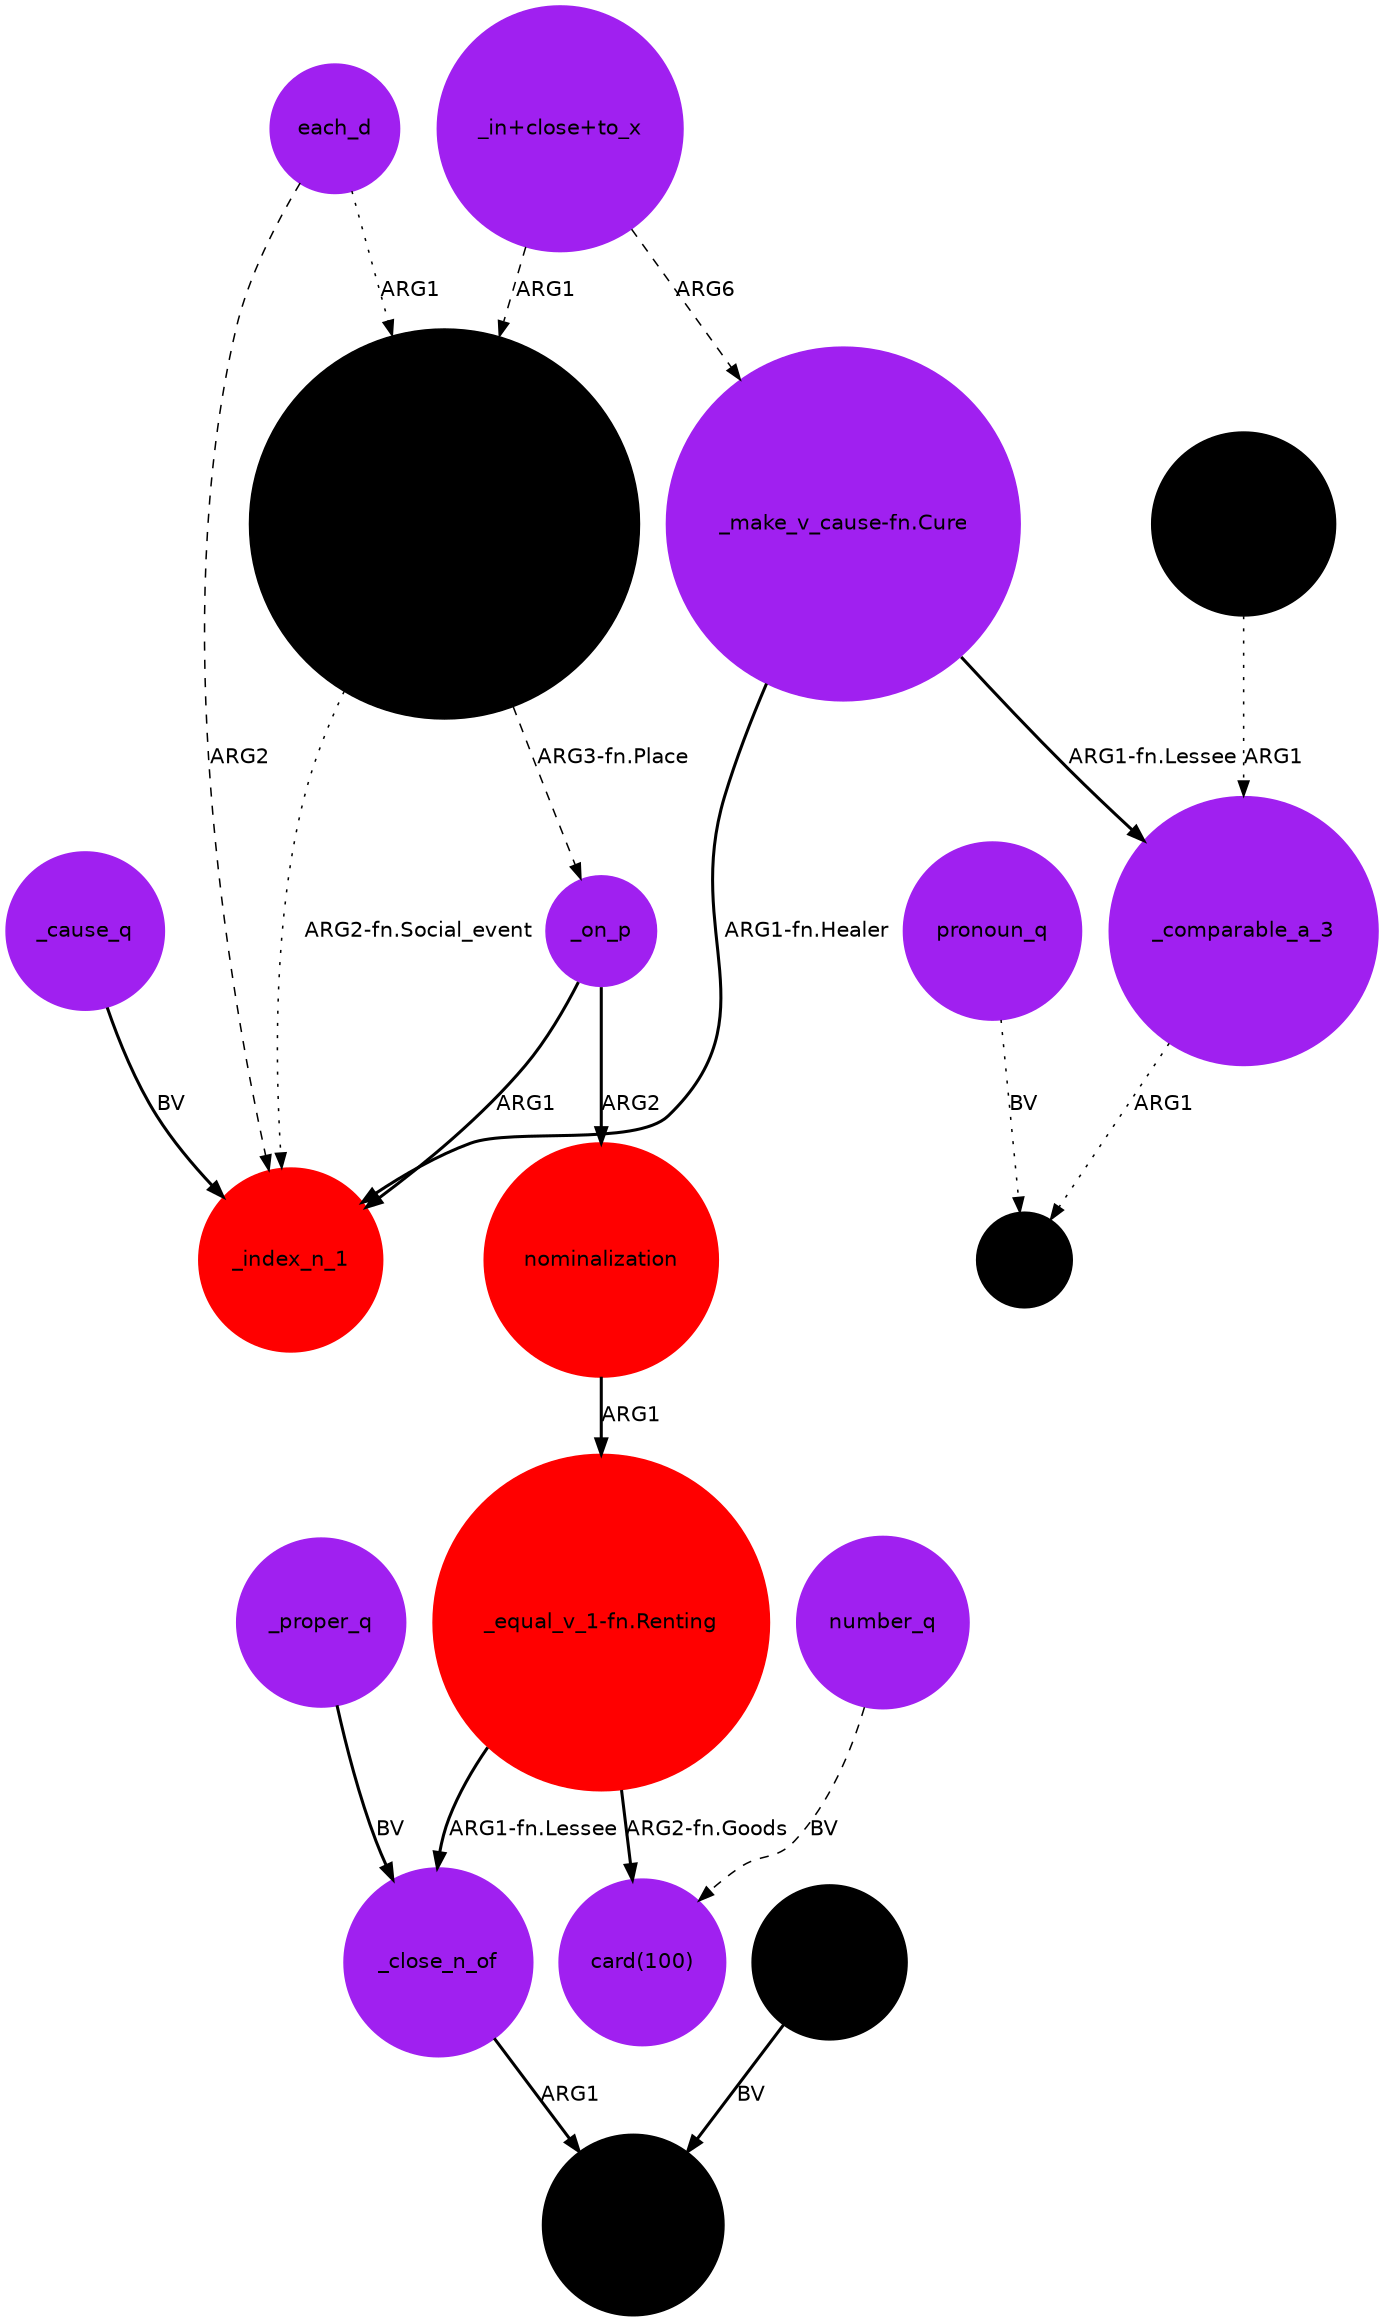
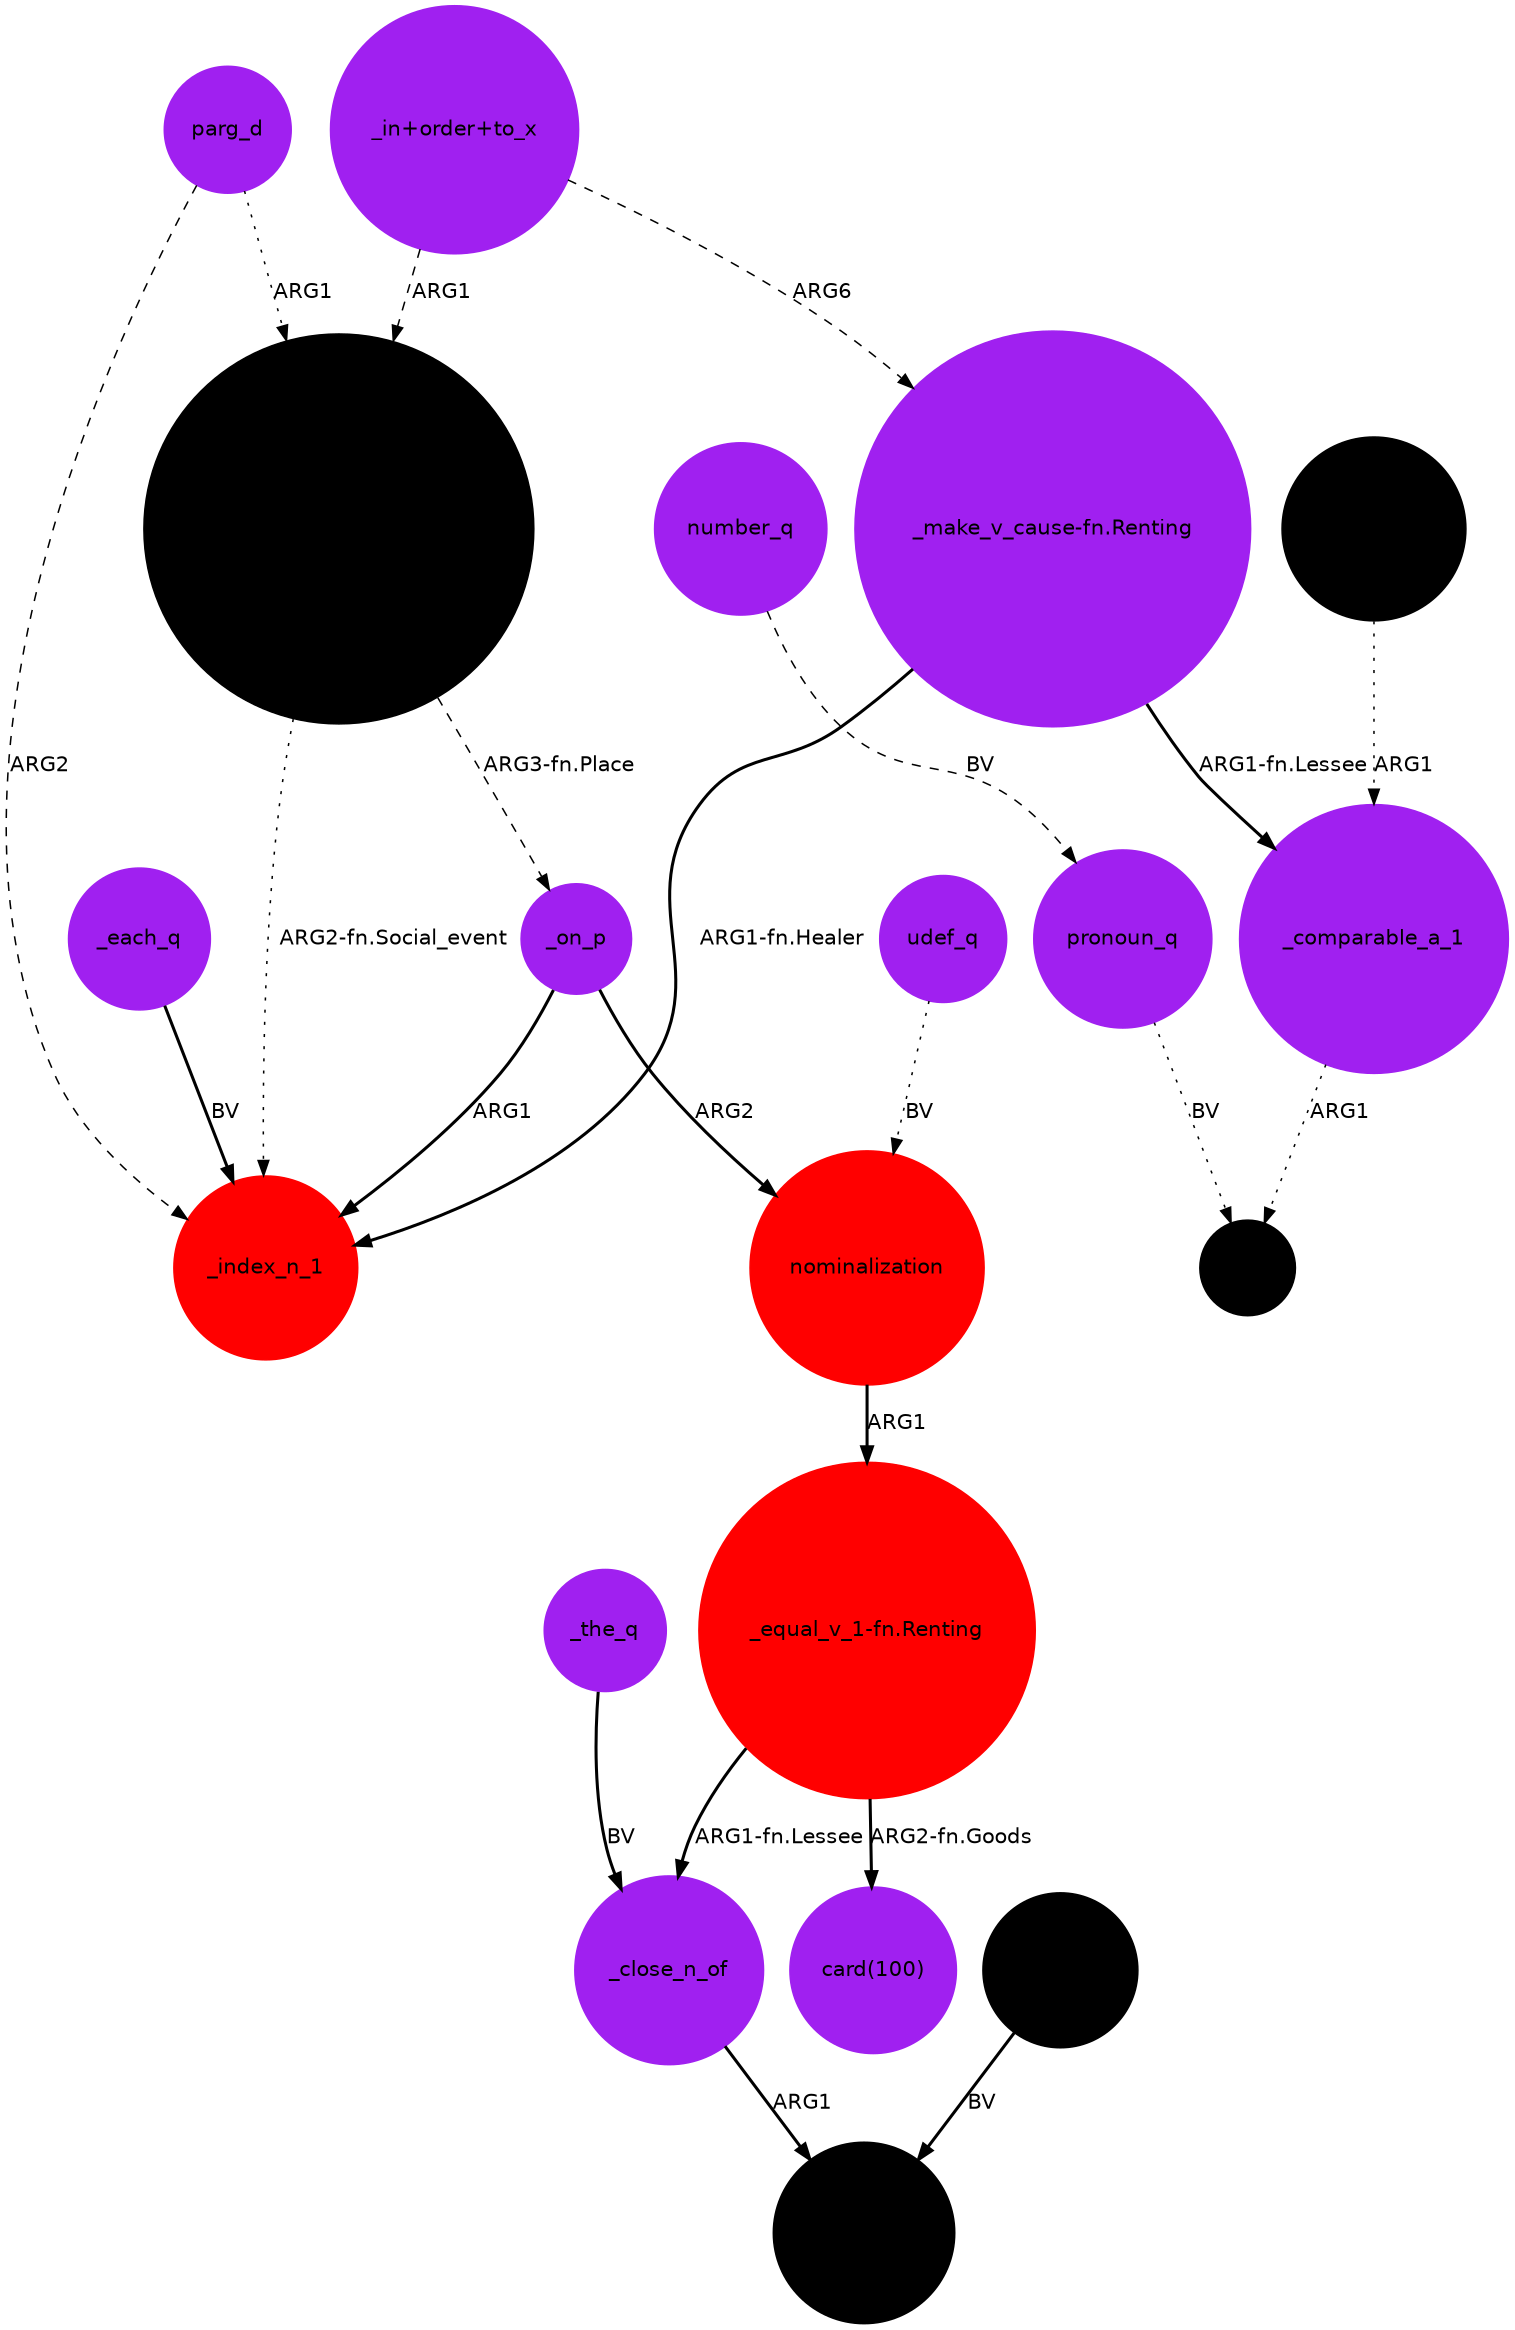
node "each_d": label "each_d" -> "parg_d"
node "_in+close+to_x": label "_in+close+to_x" -> "_in+order+to_x"
node "_make_v_cause-fn.Cure": label "_make_v_cause-fn.Cure" -> "_make_v_cause-fn.Renting"
node "_cause_q": label "_cause_q" -> "_each_q"
node "_comparable_a_3": label "_comparable_a_3" -> "_comparable_a_1"
node "udef_q": added
node "_proper_q": label "_proper_q" -> "_the_q"
edge "number_q" -> "card(100)": now "number_q" -> "pronoun_q"
